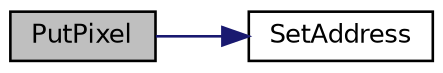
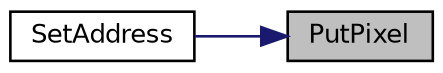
edge "PutPixel" -> "SetAddress": reversed
